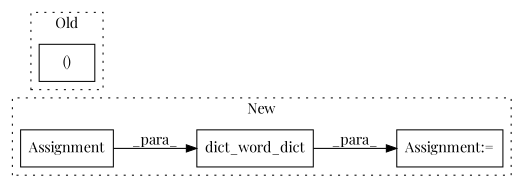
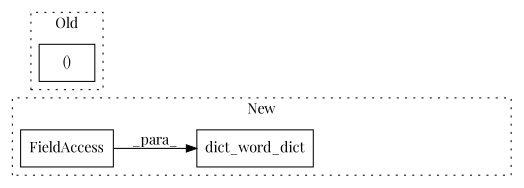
node "Assignment": label "Assignment" -> "FieldAccess"
node "Assignment:=": removed
